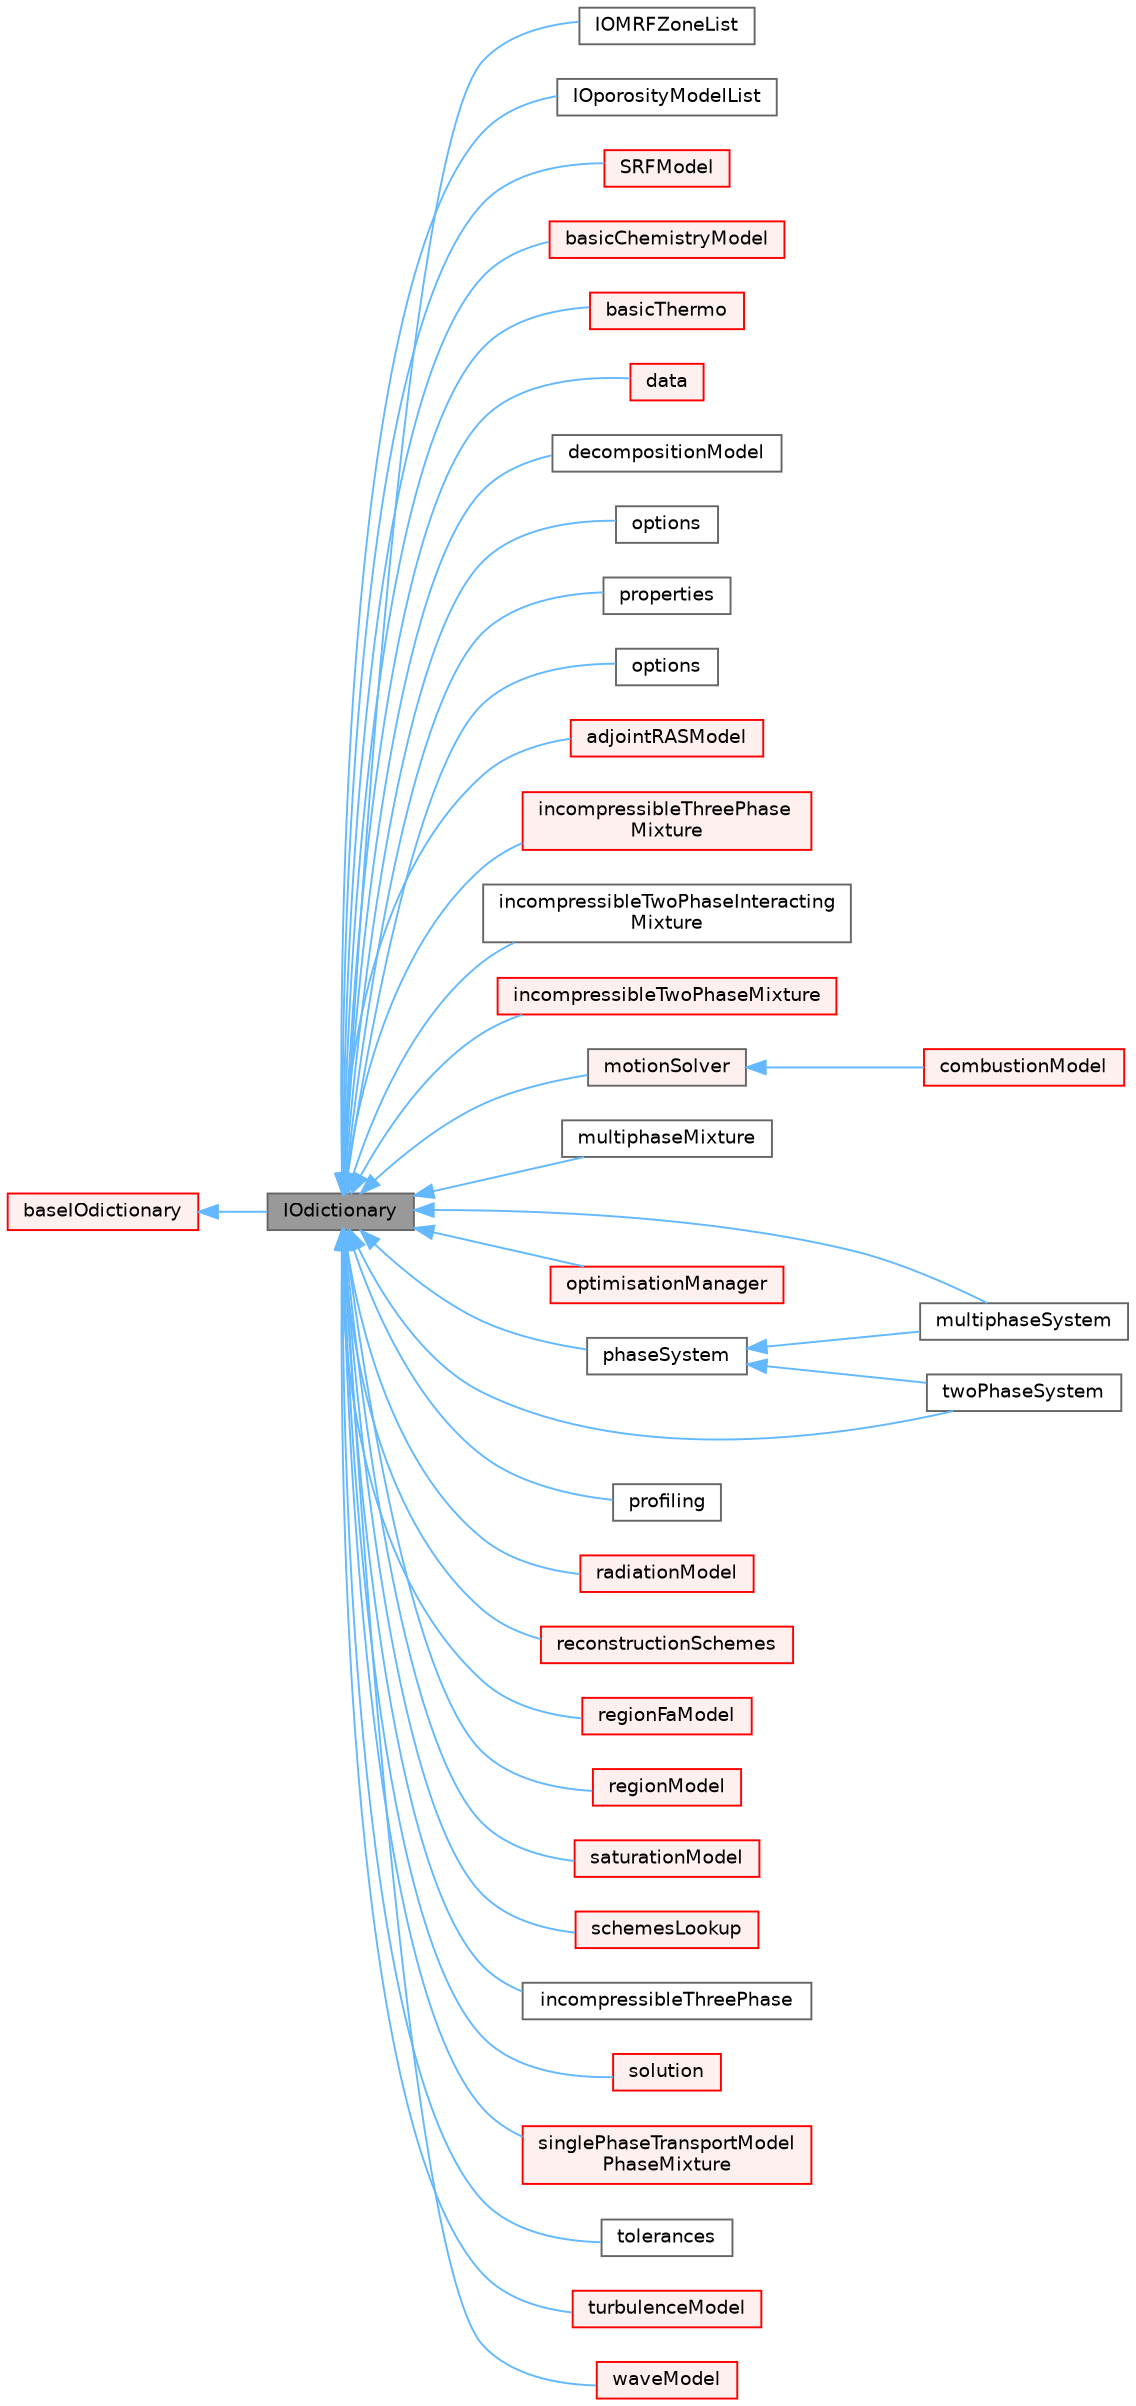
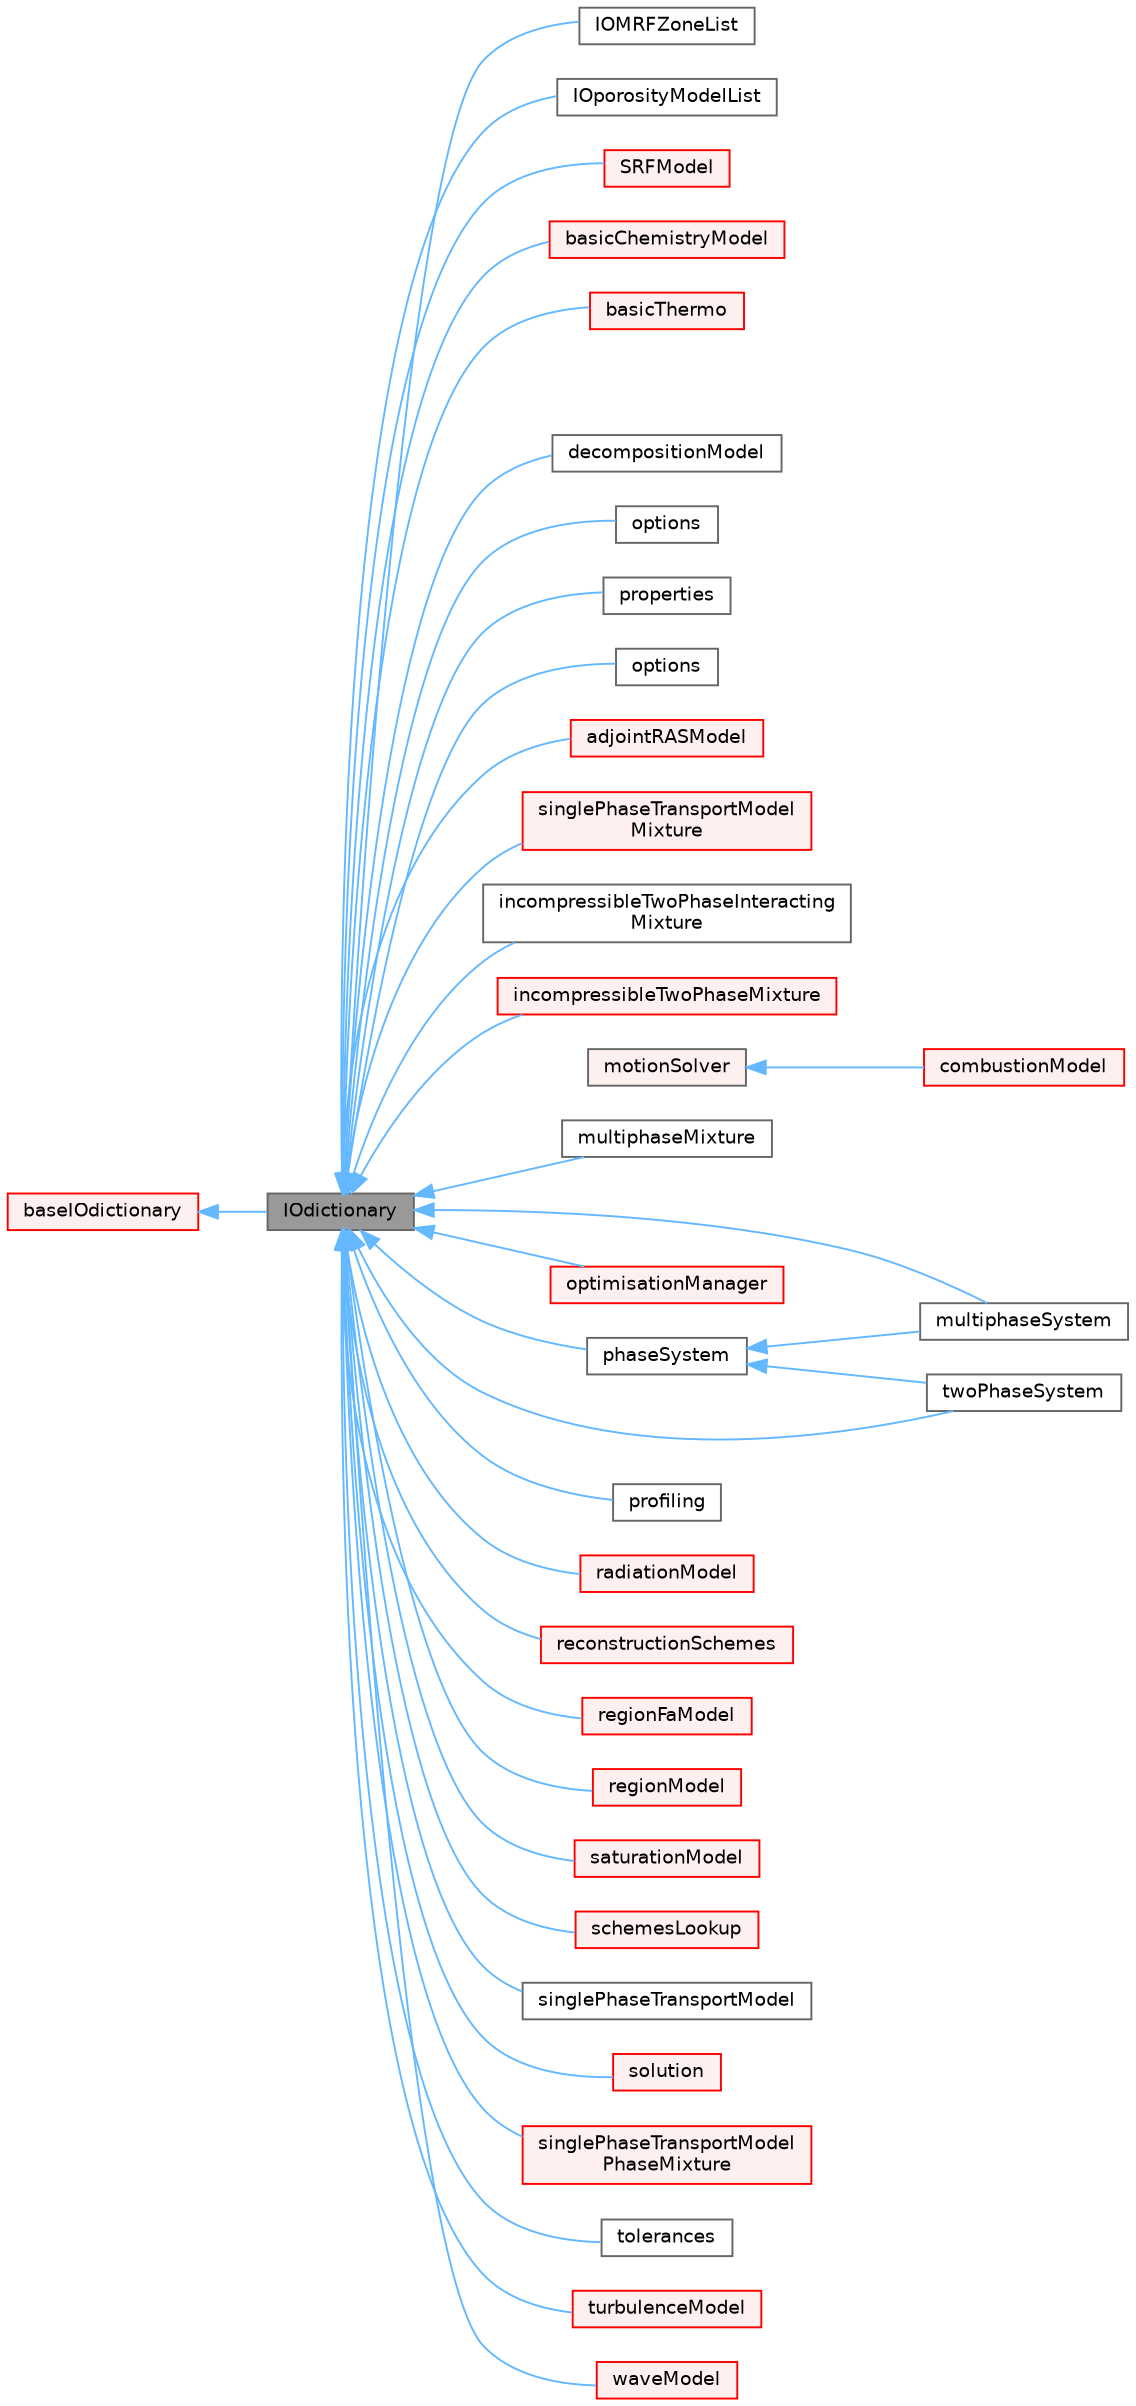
node "data": removed
node "incompressibleThreePhase Mixture": label "incompressibleThreePhase Mixture" -> "singlePhaseTransportModel Mixture"
edge "motionSolver" -> "IOdictionary": removed
node "incompressibleThreePhase": label "incompressibleThreePhase" -> "singlePhaseTransportModel"
